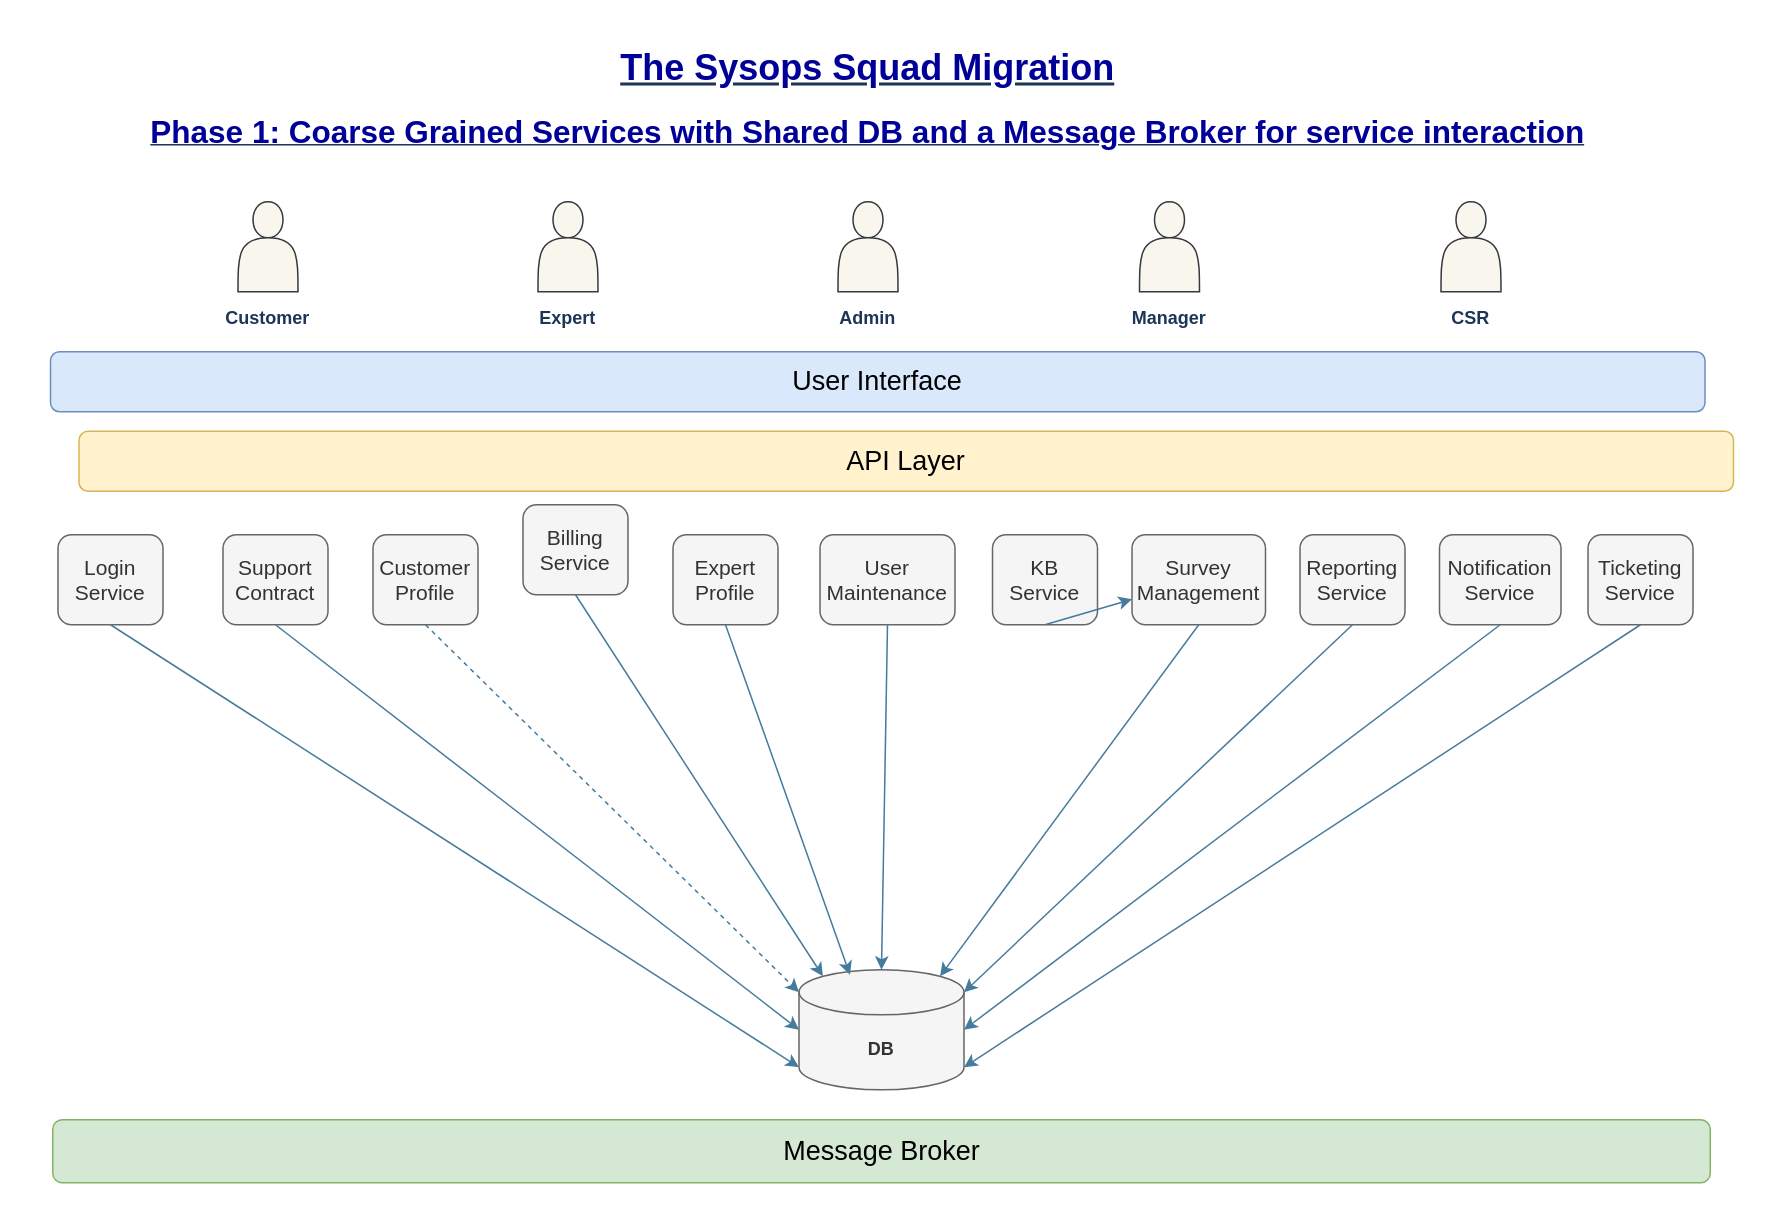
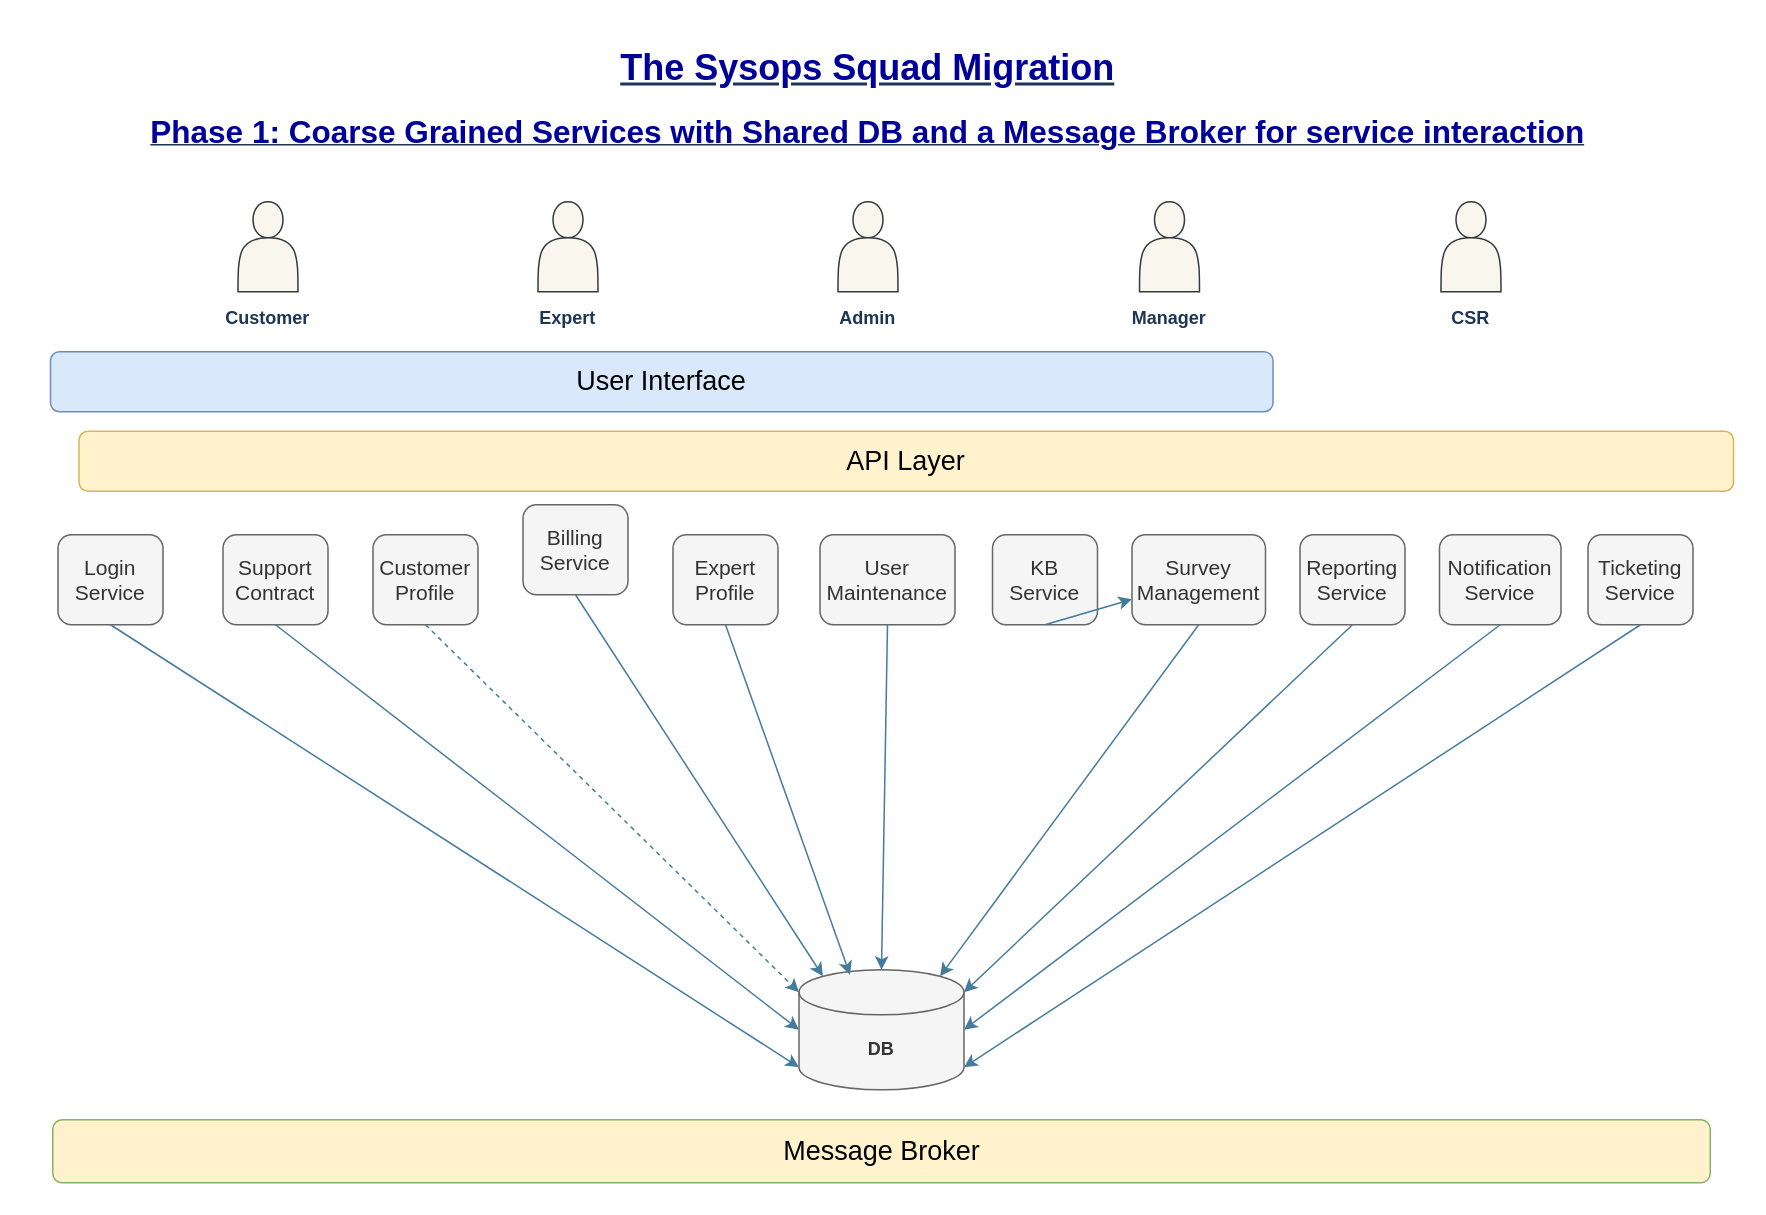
node "User Interface": size 1655x60 -> 1223x60
node "Message Broker": fillcolor #d5e8d4 -> #fff2cc
